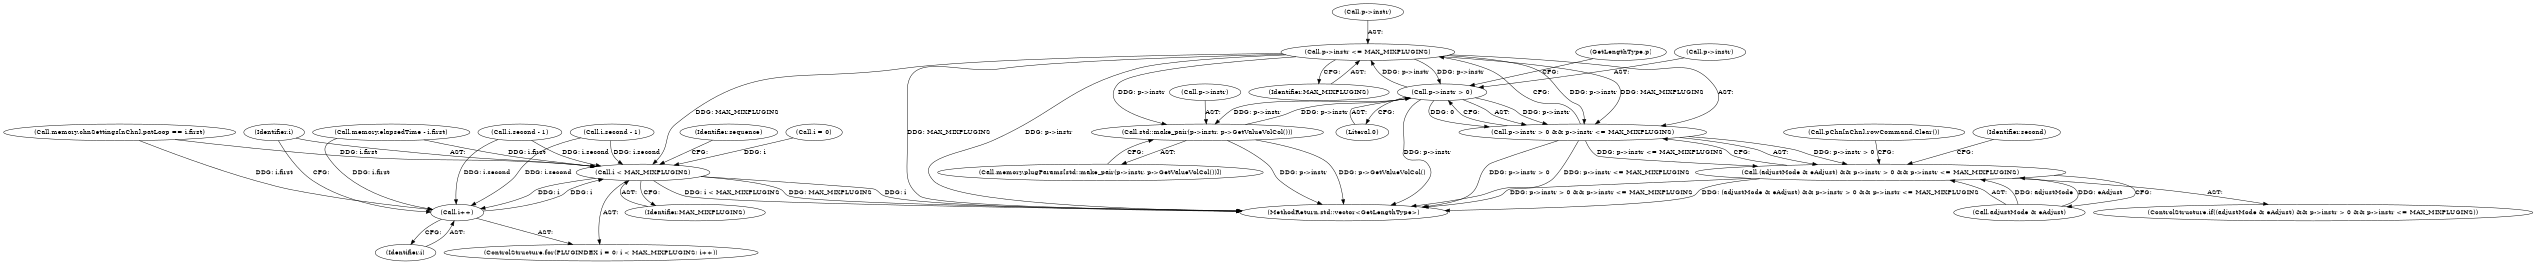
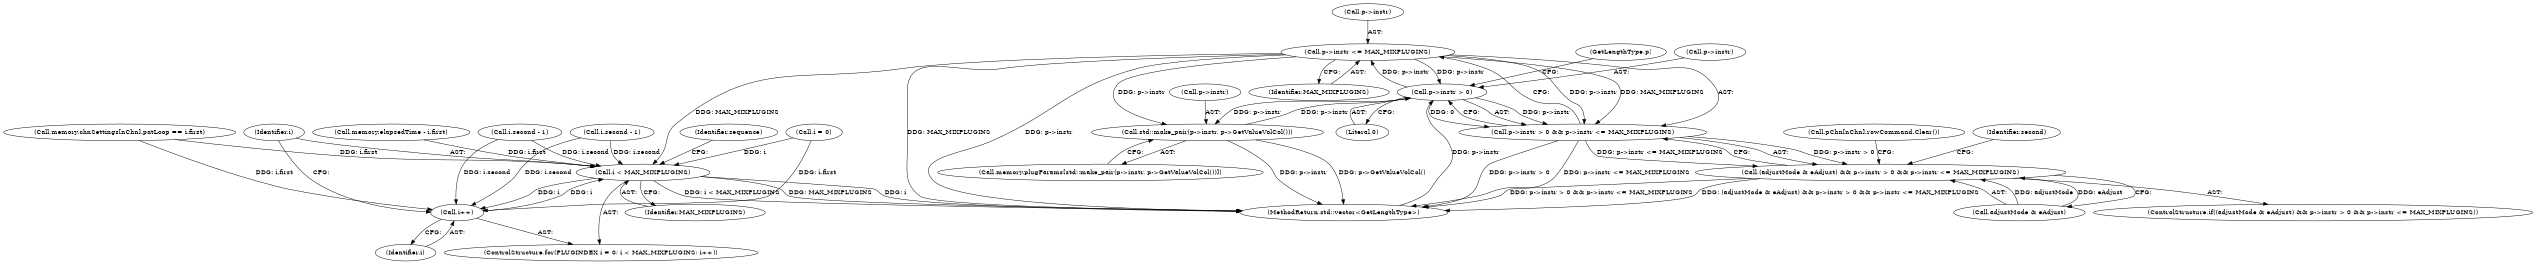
edge "(Call,p->instr > 0)" -> "(MethodReturn,std::vector<GetLengthType>)": reversed
edge "(Call,memory.elapsedTime - i.first)" -> "(Call,i++)": now "(Call,i = 0)" -> "(Call,i++)"
